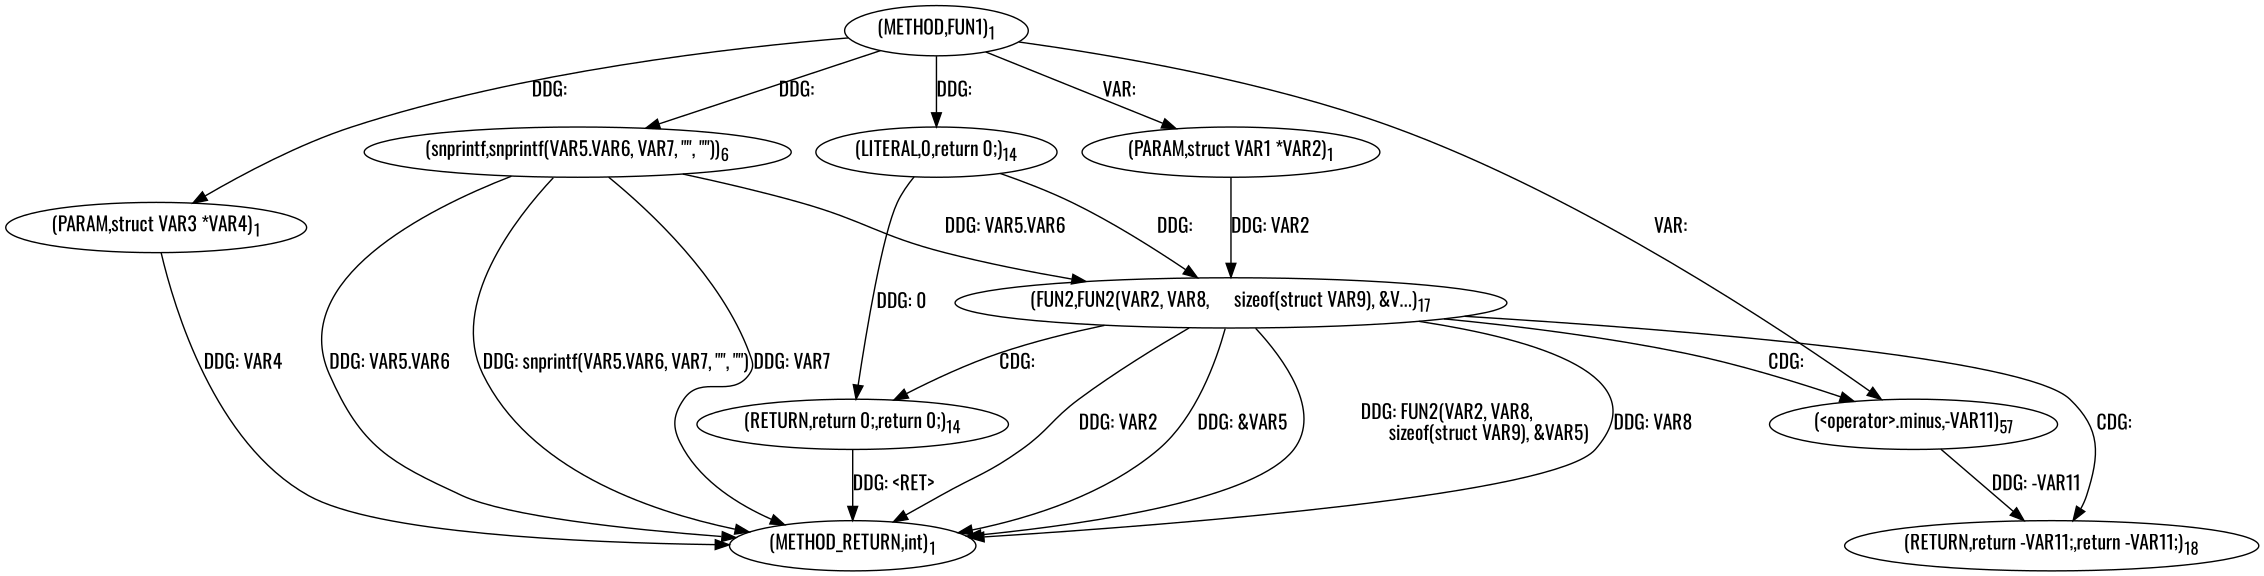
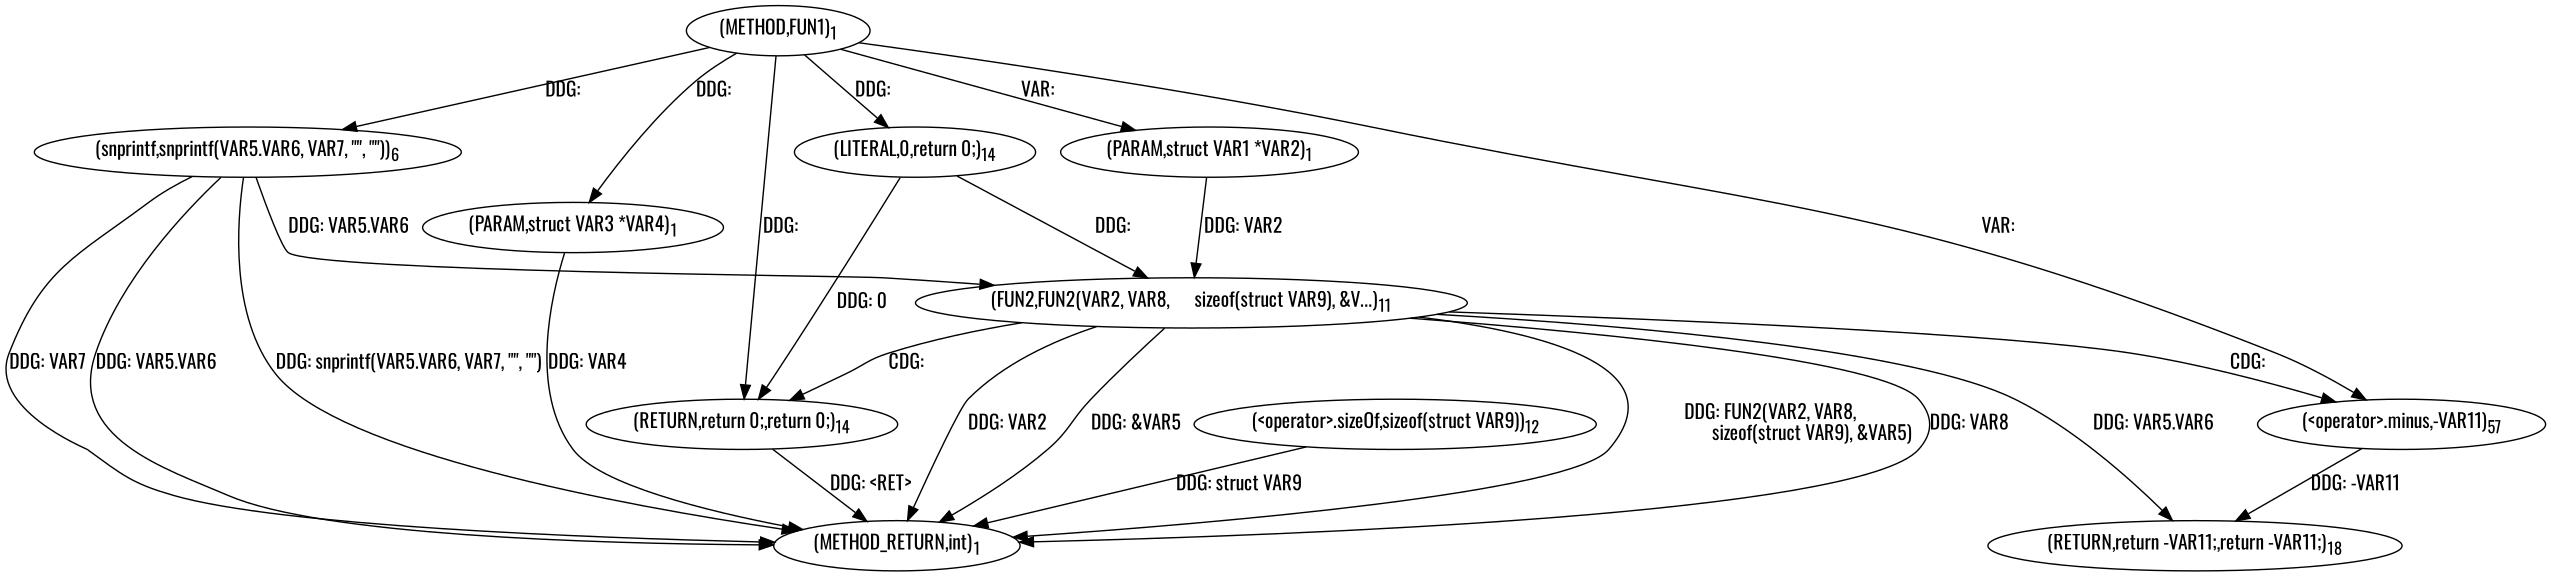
edge "(METHOD,FUN1)" -> "(RETURN,return 0;,return 0;)": added, label "DDG:"
node "(FUN2,FUN2(VAR2, VAR8,      sizeof(struct VAR9), &V...)": text "17" -> "11"
node "(<operator>.sizeOf,sizeof(struct VAR9))": added
edge "(FUN2,FUN2(VAR2, VAR8,      sizeof(struct VAR9), &V...)" -> "(RETURN,return -VAR11;,return -VAR11;)": label "CDG: " -> "DDG: VAR5.VAR6"
